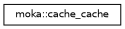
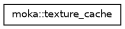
node "moka::cache_cache": label "moka::cache_cache" -> "moka::texture_cache"
